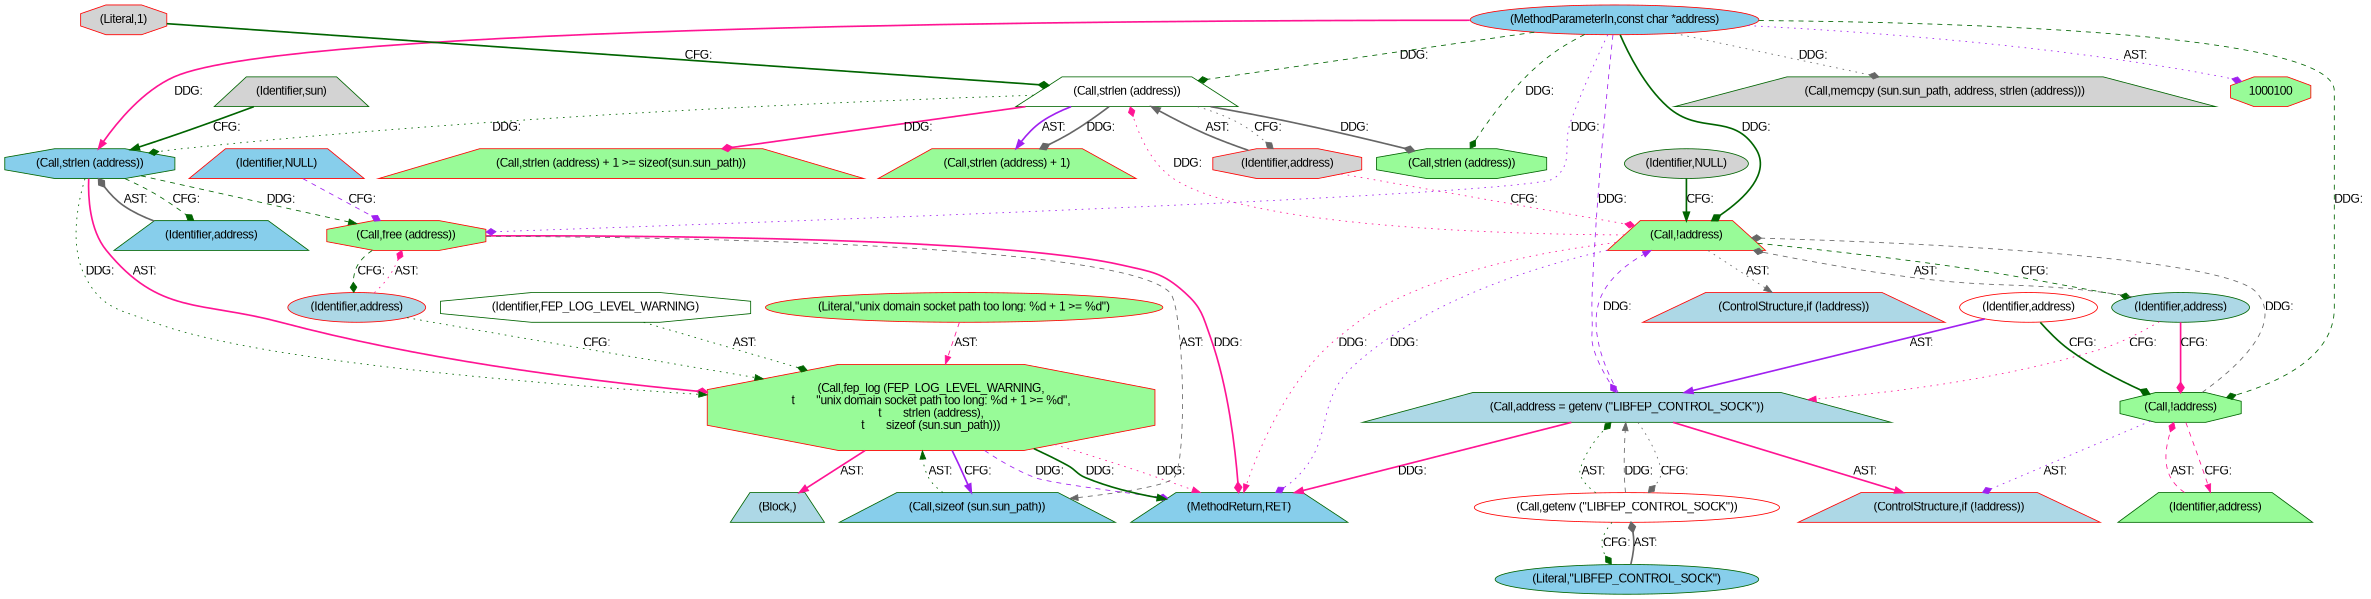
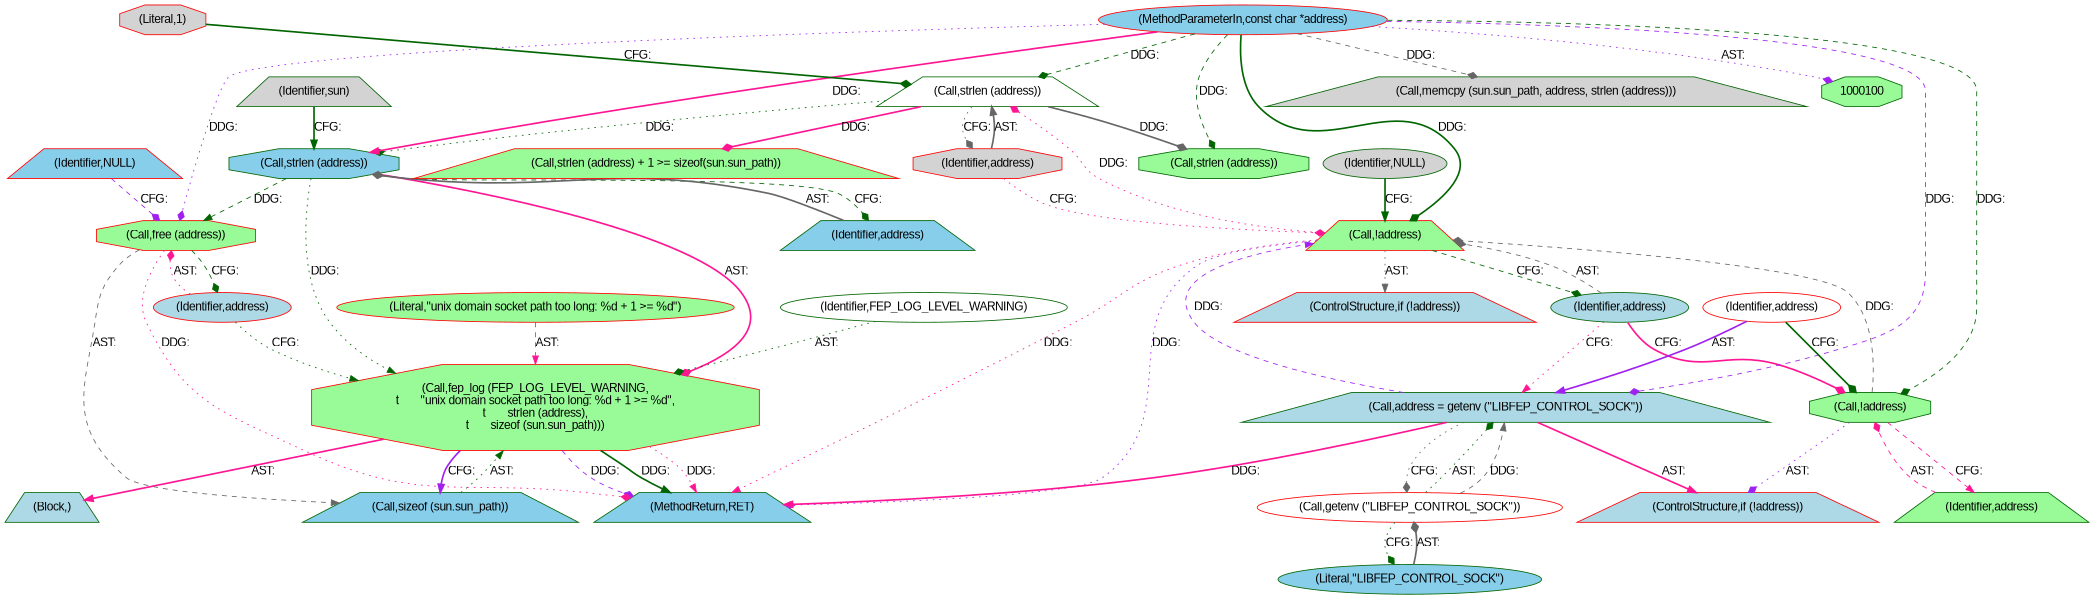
edge "(MethodParameterIn,const char *address)" -> "(Call,memcpy (sun.sun_path, address, strlen (address)))": style dotted -> dashed
node "1000100": color red -> darkgreen
node "(Call,strlen (address) + 1)": removed
edge "(Call,free (address))" -> "(MethodReturn,RET)": style bold -> dotted
node "(Identifier,FEP_LOG_LEVEL_WARNING)": shape octagon -> ellipse
